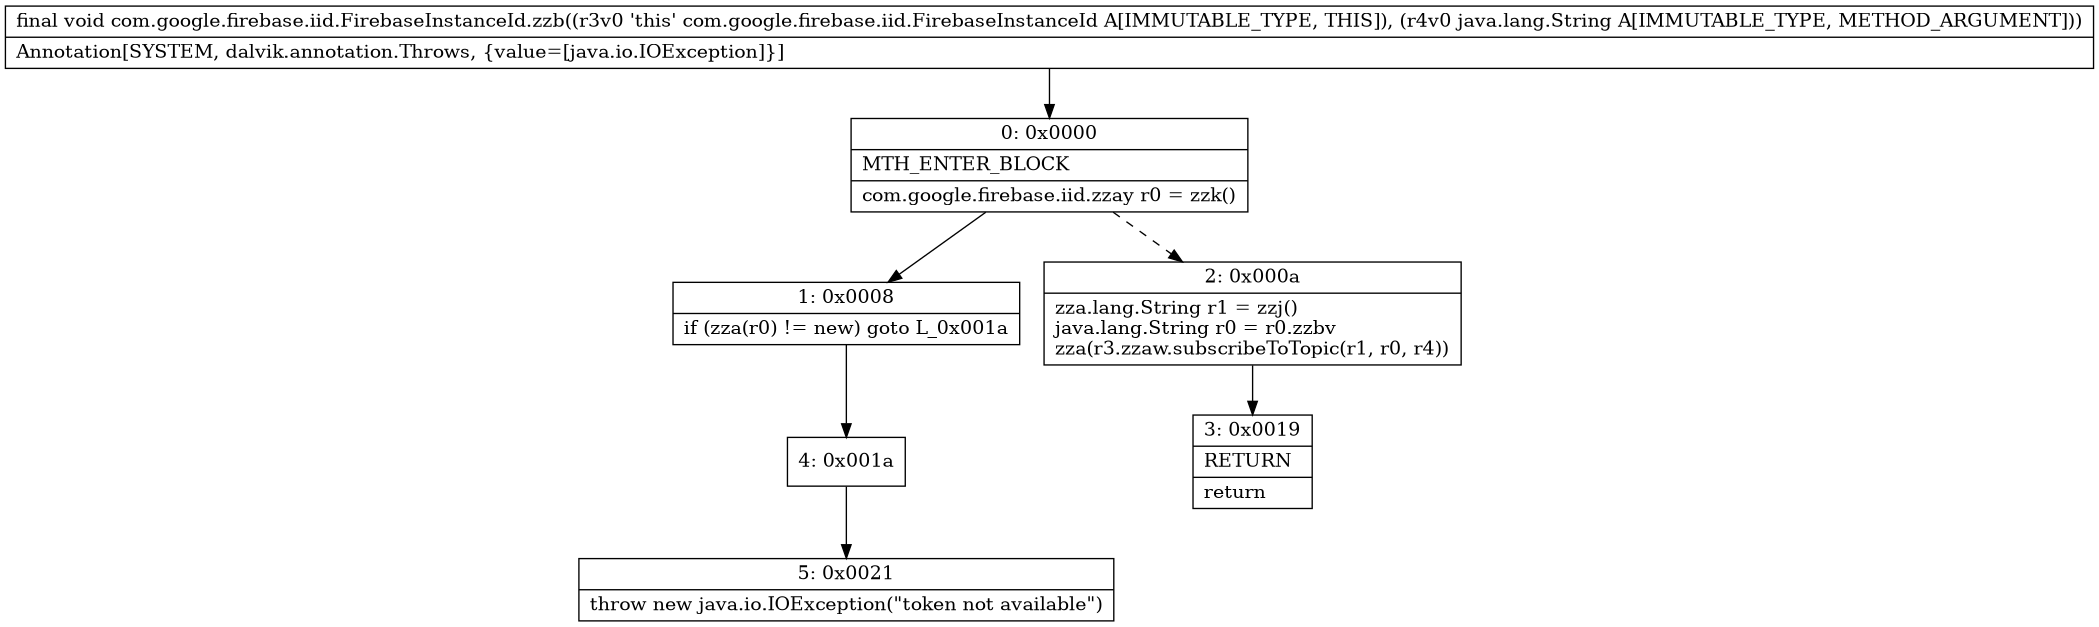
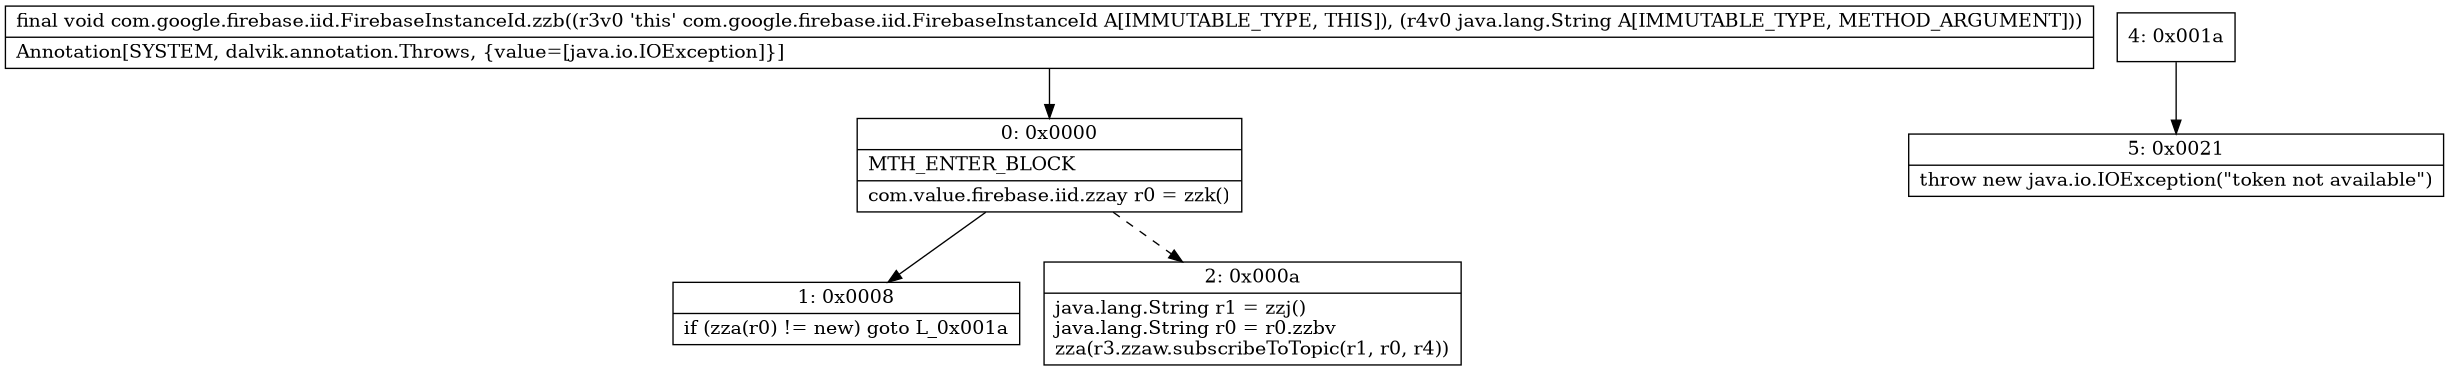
node "0: 0x0000": text "com.google.firebase.iid.zzay r0 = zzk()" -> "com.value.firebase.iid.zzay r0 = zzk()"
node "2: 0x000a": text "zza.lang.String r1 = zzj()" -> "java.lang.String r1 = zzj()"
edge "1: 0x0008" -> "4: 0x001a": removed
node "3: 0x0019": removed
